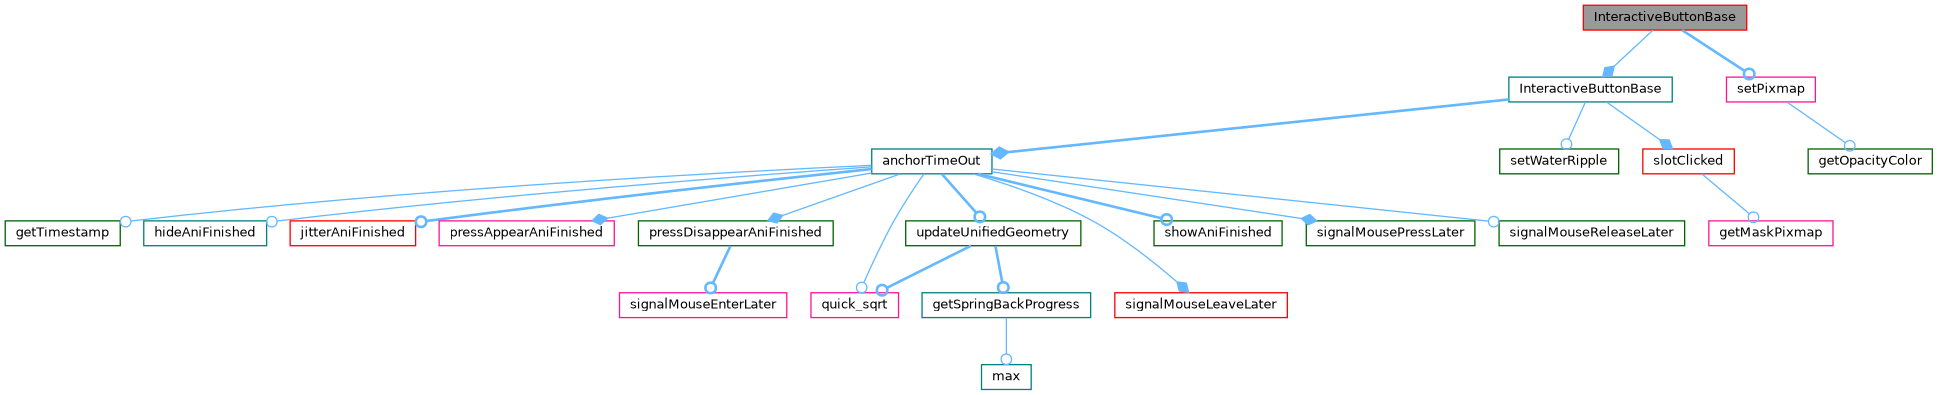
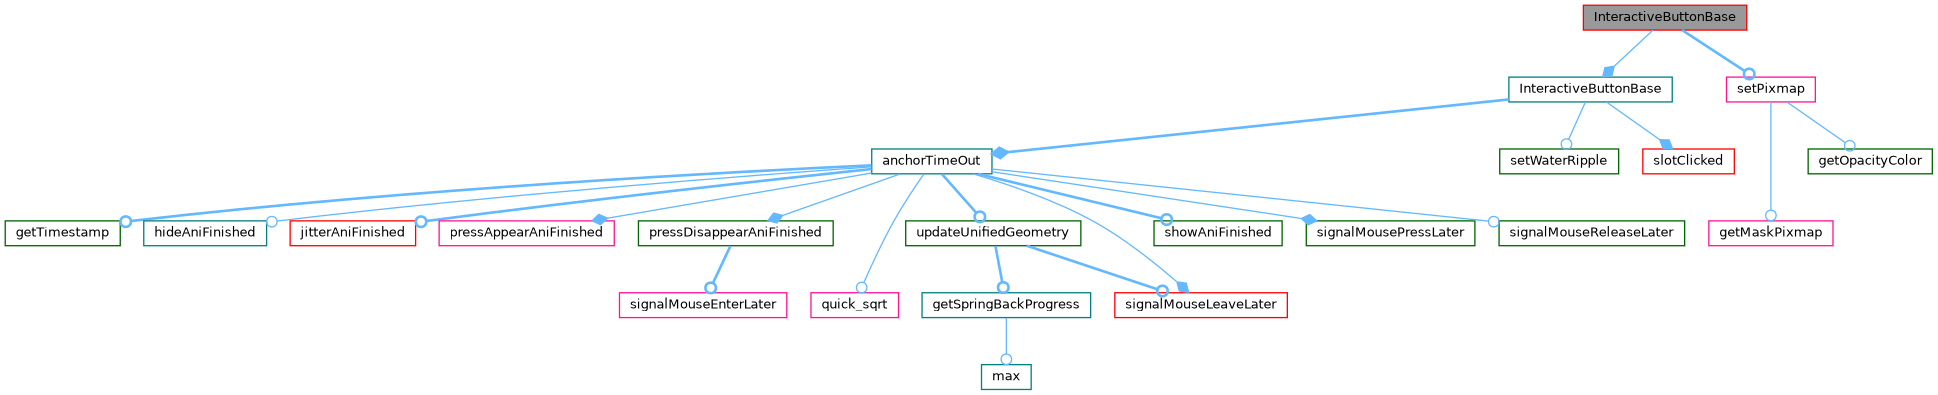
edge "anchorTimeOut" -> "getTimestamp": style solid -> bold
edge "slotClicked" -> "getMaskPixmap": now "setPixmap" -> "getMaskPixmap"
edge "updateUnifiedGeometry" -> "quick_sqrt": now "updateUnifiedGeometry" -> "signalMouseLeaveLater"
